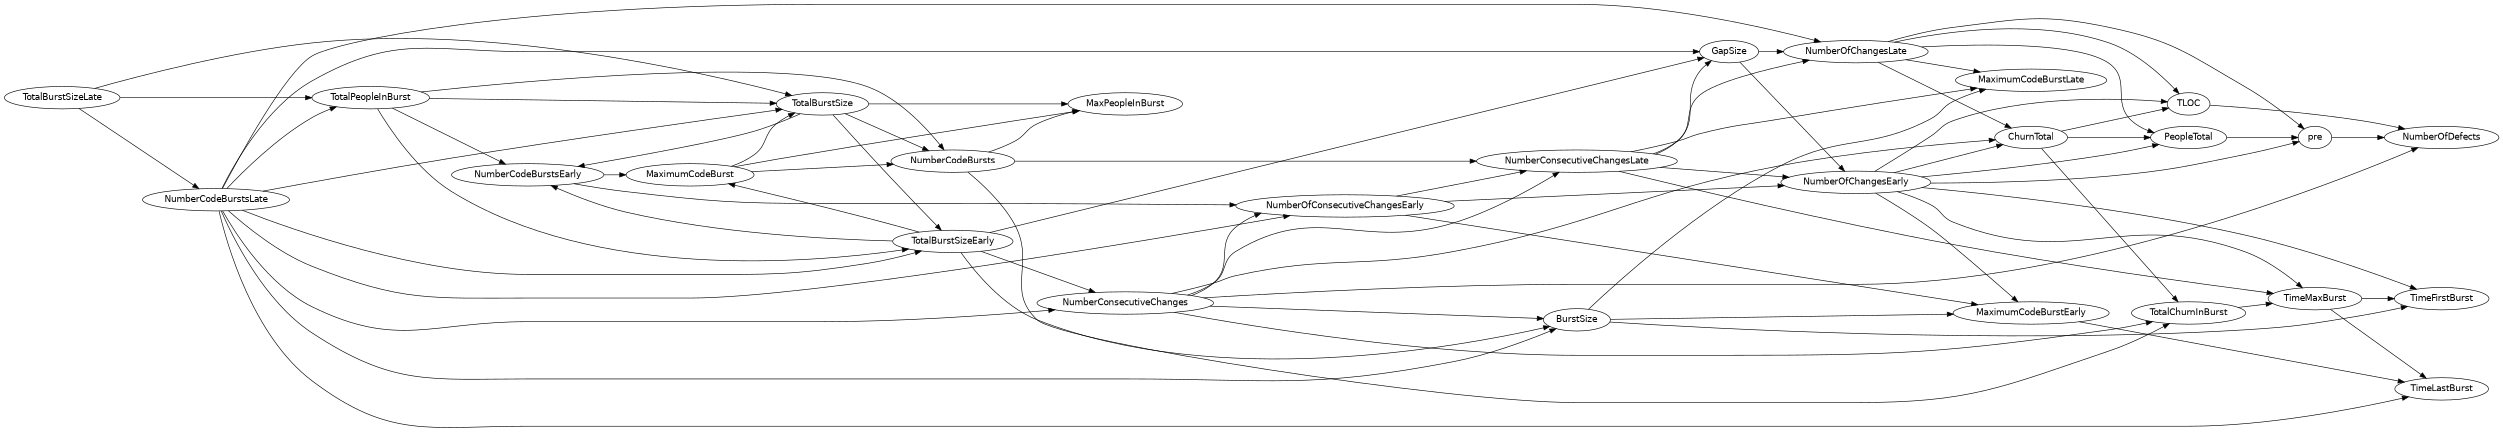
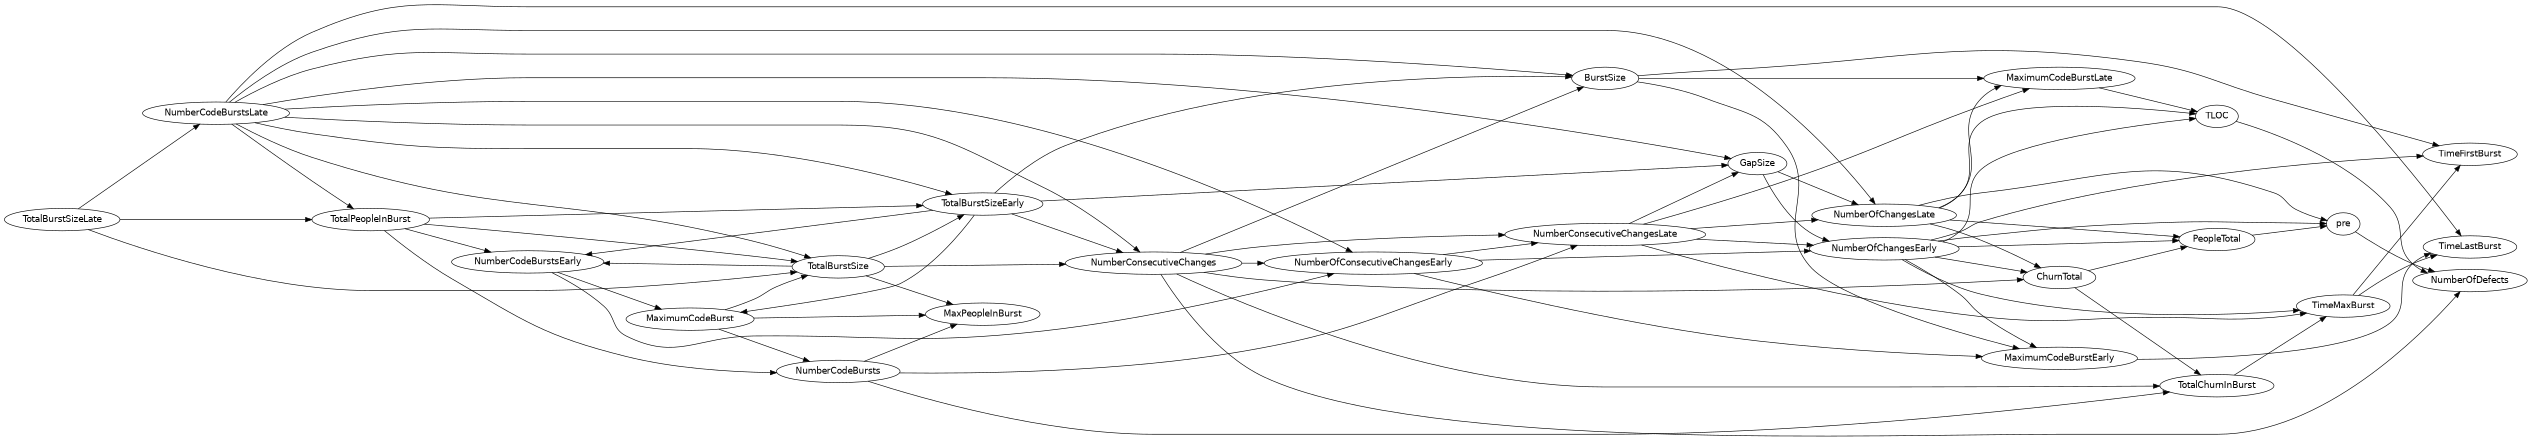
edge "ChurnTotal" -> "TLOC": now "MaximumCodeBurstLate" -> "TLOC"
edge "TotalBurstSize" -> "NumberCodeBursts": now "TotalBurstSize" -> "NumberConsecutiveChanges"
